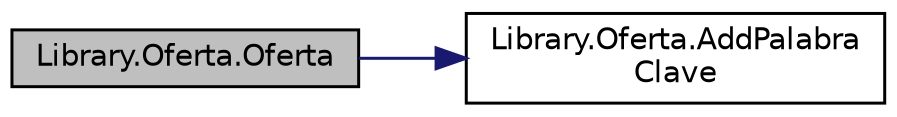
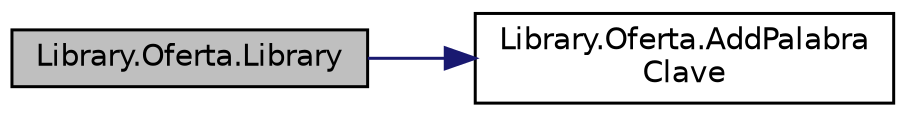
node "Library.Oferta.Oferta": label "Library.Oferta.Oferta" -> "Library.Oferta.Library"
